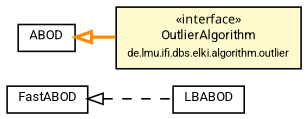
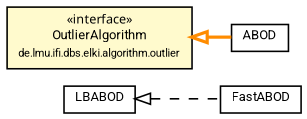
edge "OutlierAlgorithm" -> "ABOD": reversed
edge "LBABOD" -> "FastABOD": reversed
